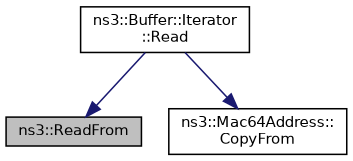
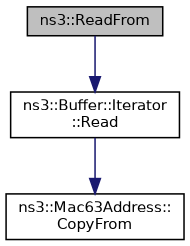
edge "ns3::Buffer::Iterator ::Read" -> "ns3::ReadFrom": reversed
node "ns3::Mac64Address:: CopyFrom": label "ns3::Mac64Address:: CopyFrom" -> "ns3::Mac63Address:: CopyFrom"
